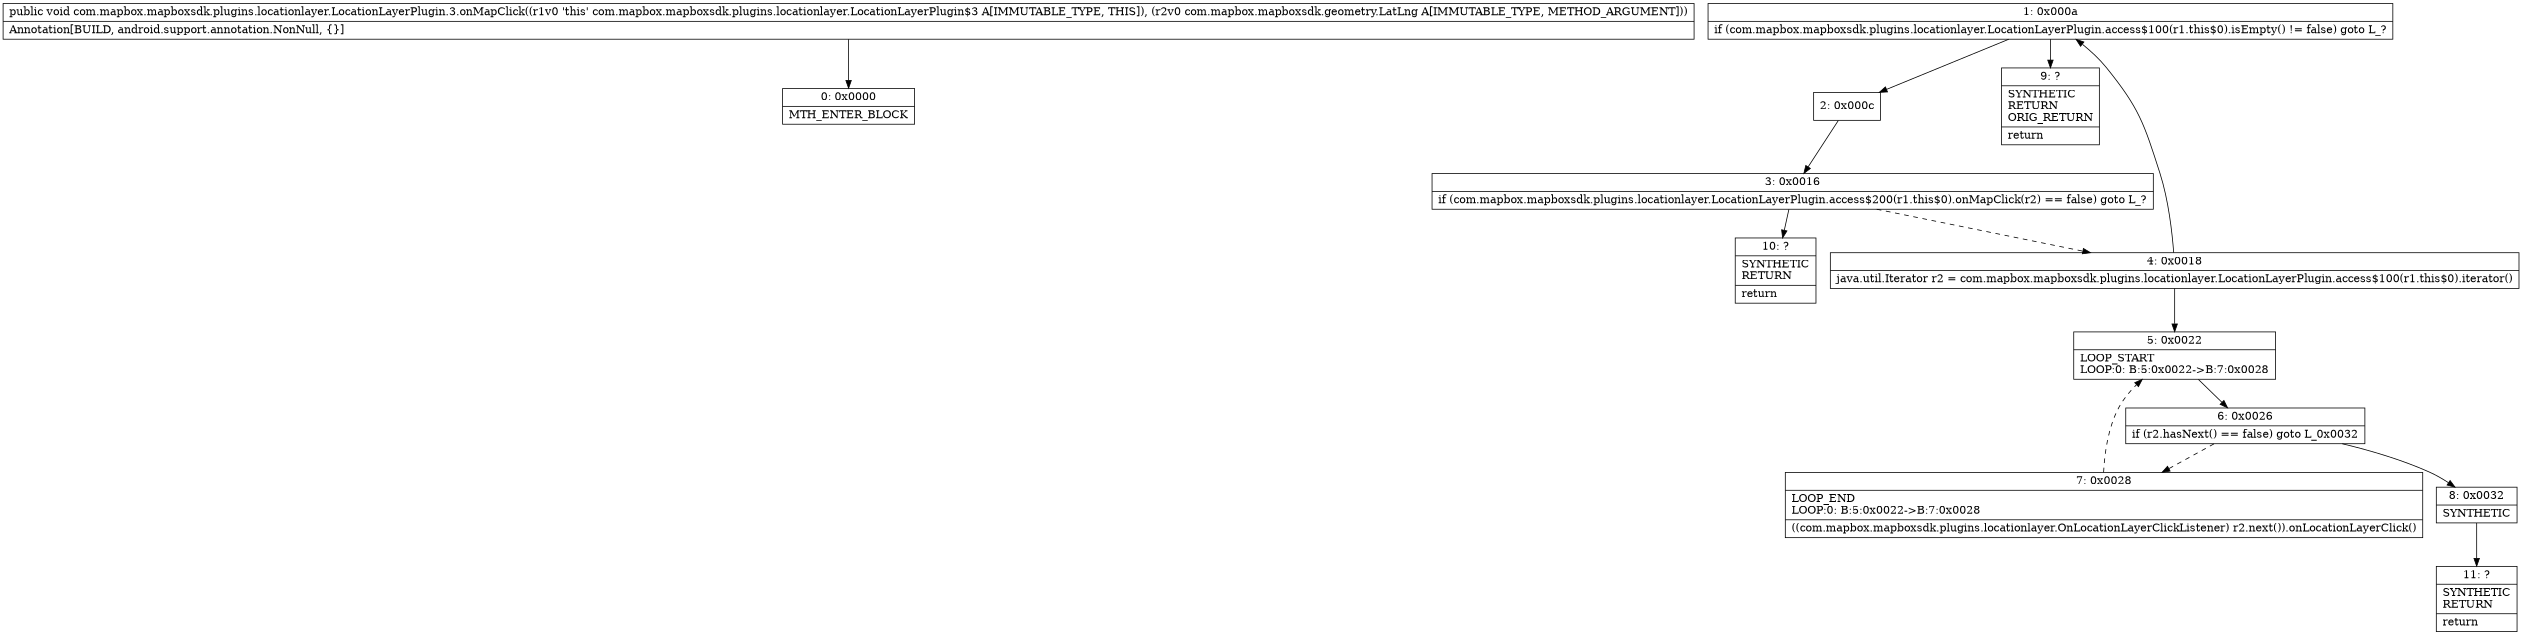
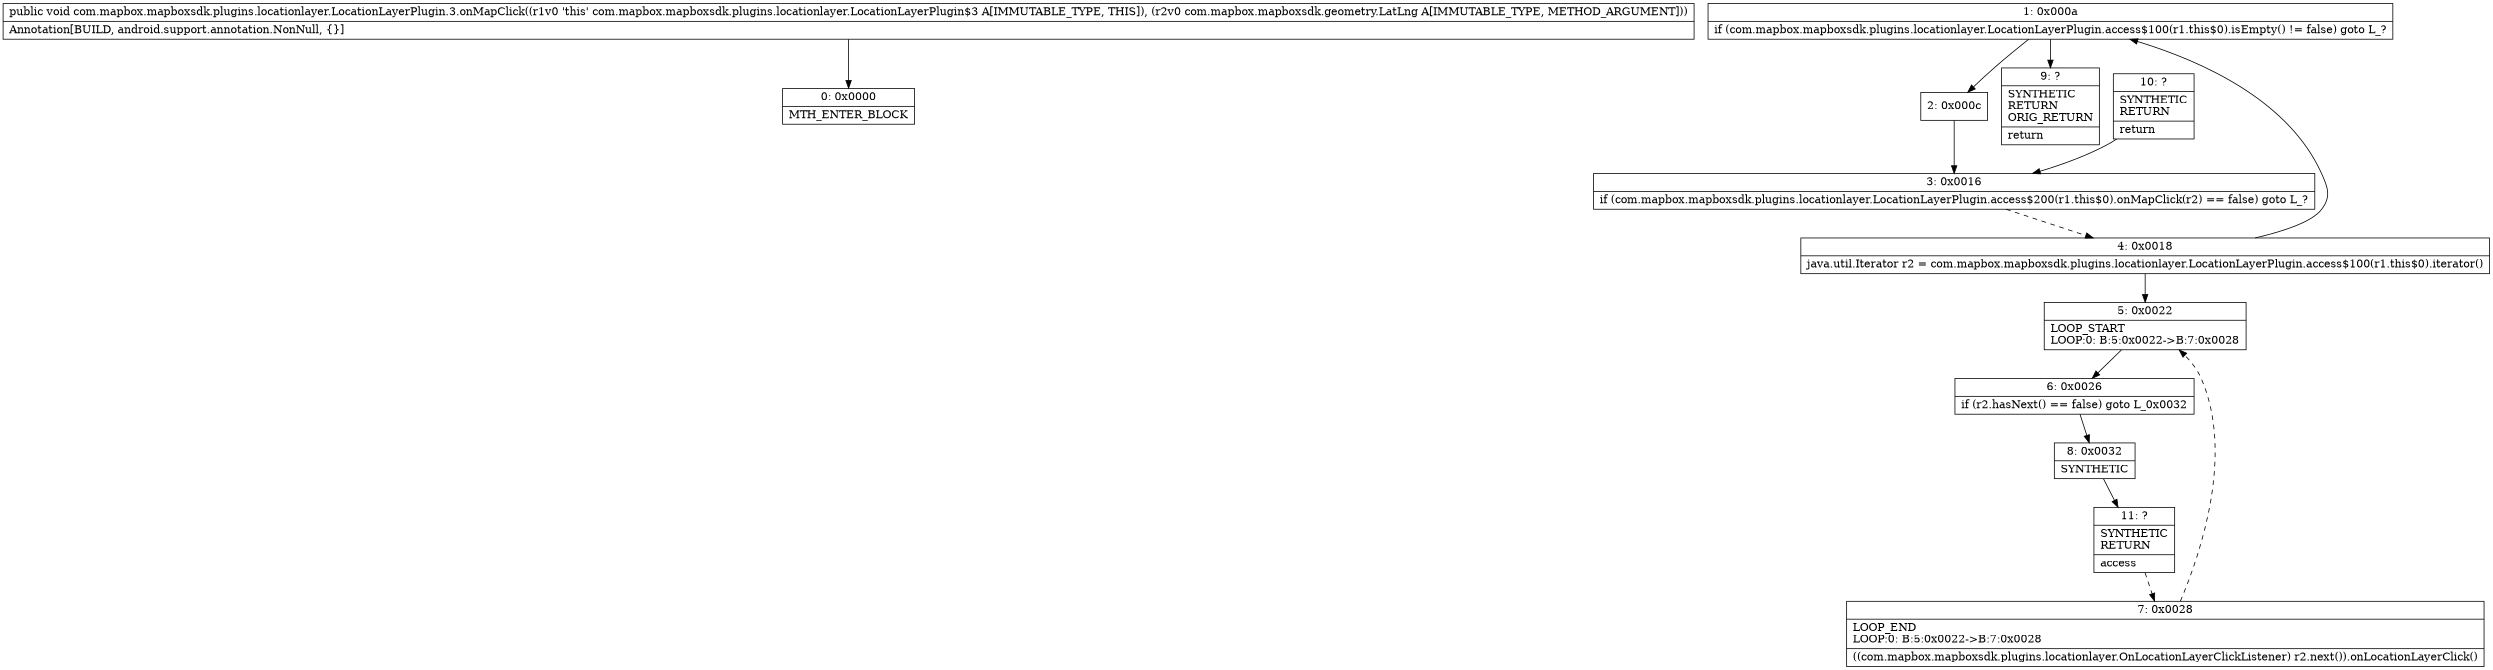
edge "3: 0x0016" -> "10: ?": reversed
edge "6: 0x0026" -> "7: 0x0028": now "11: ?" -> "7: 0x0028"
node "11: ?": text "return" -> "access"
